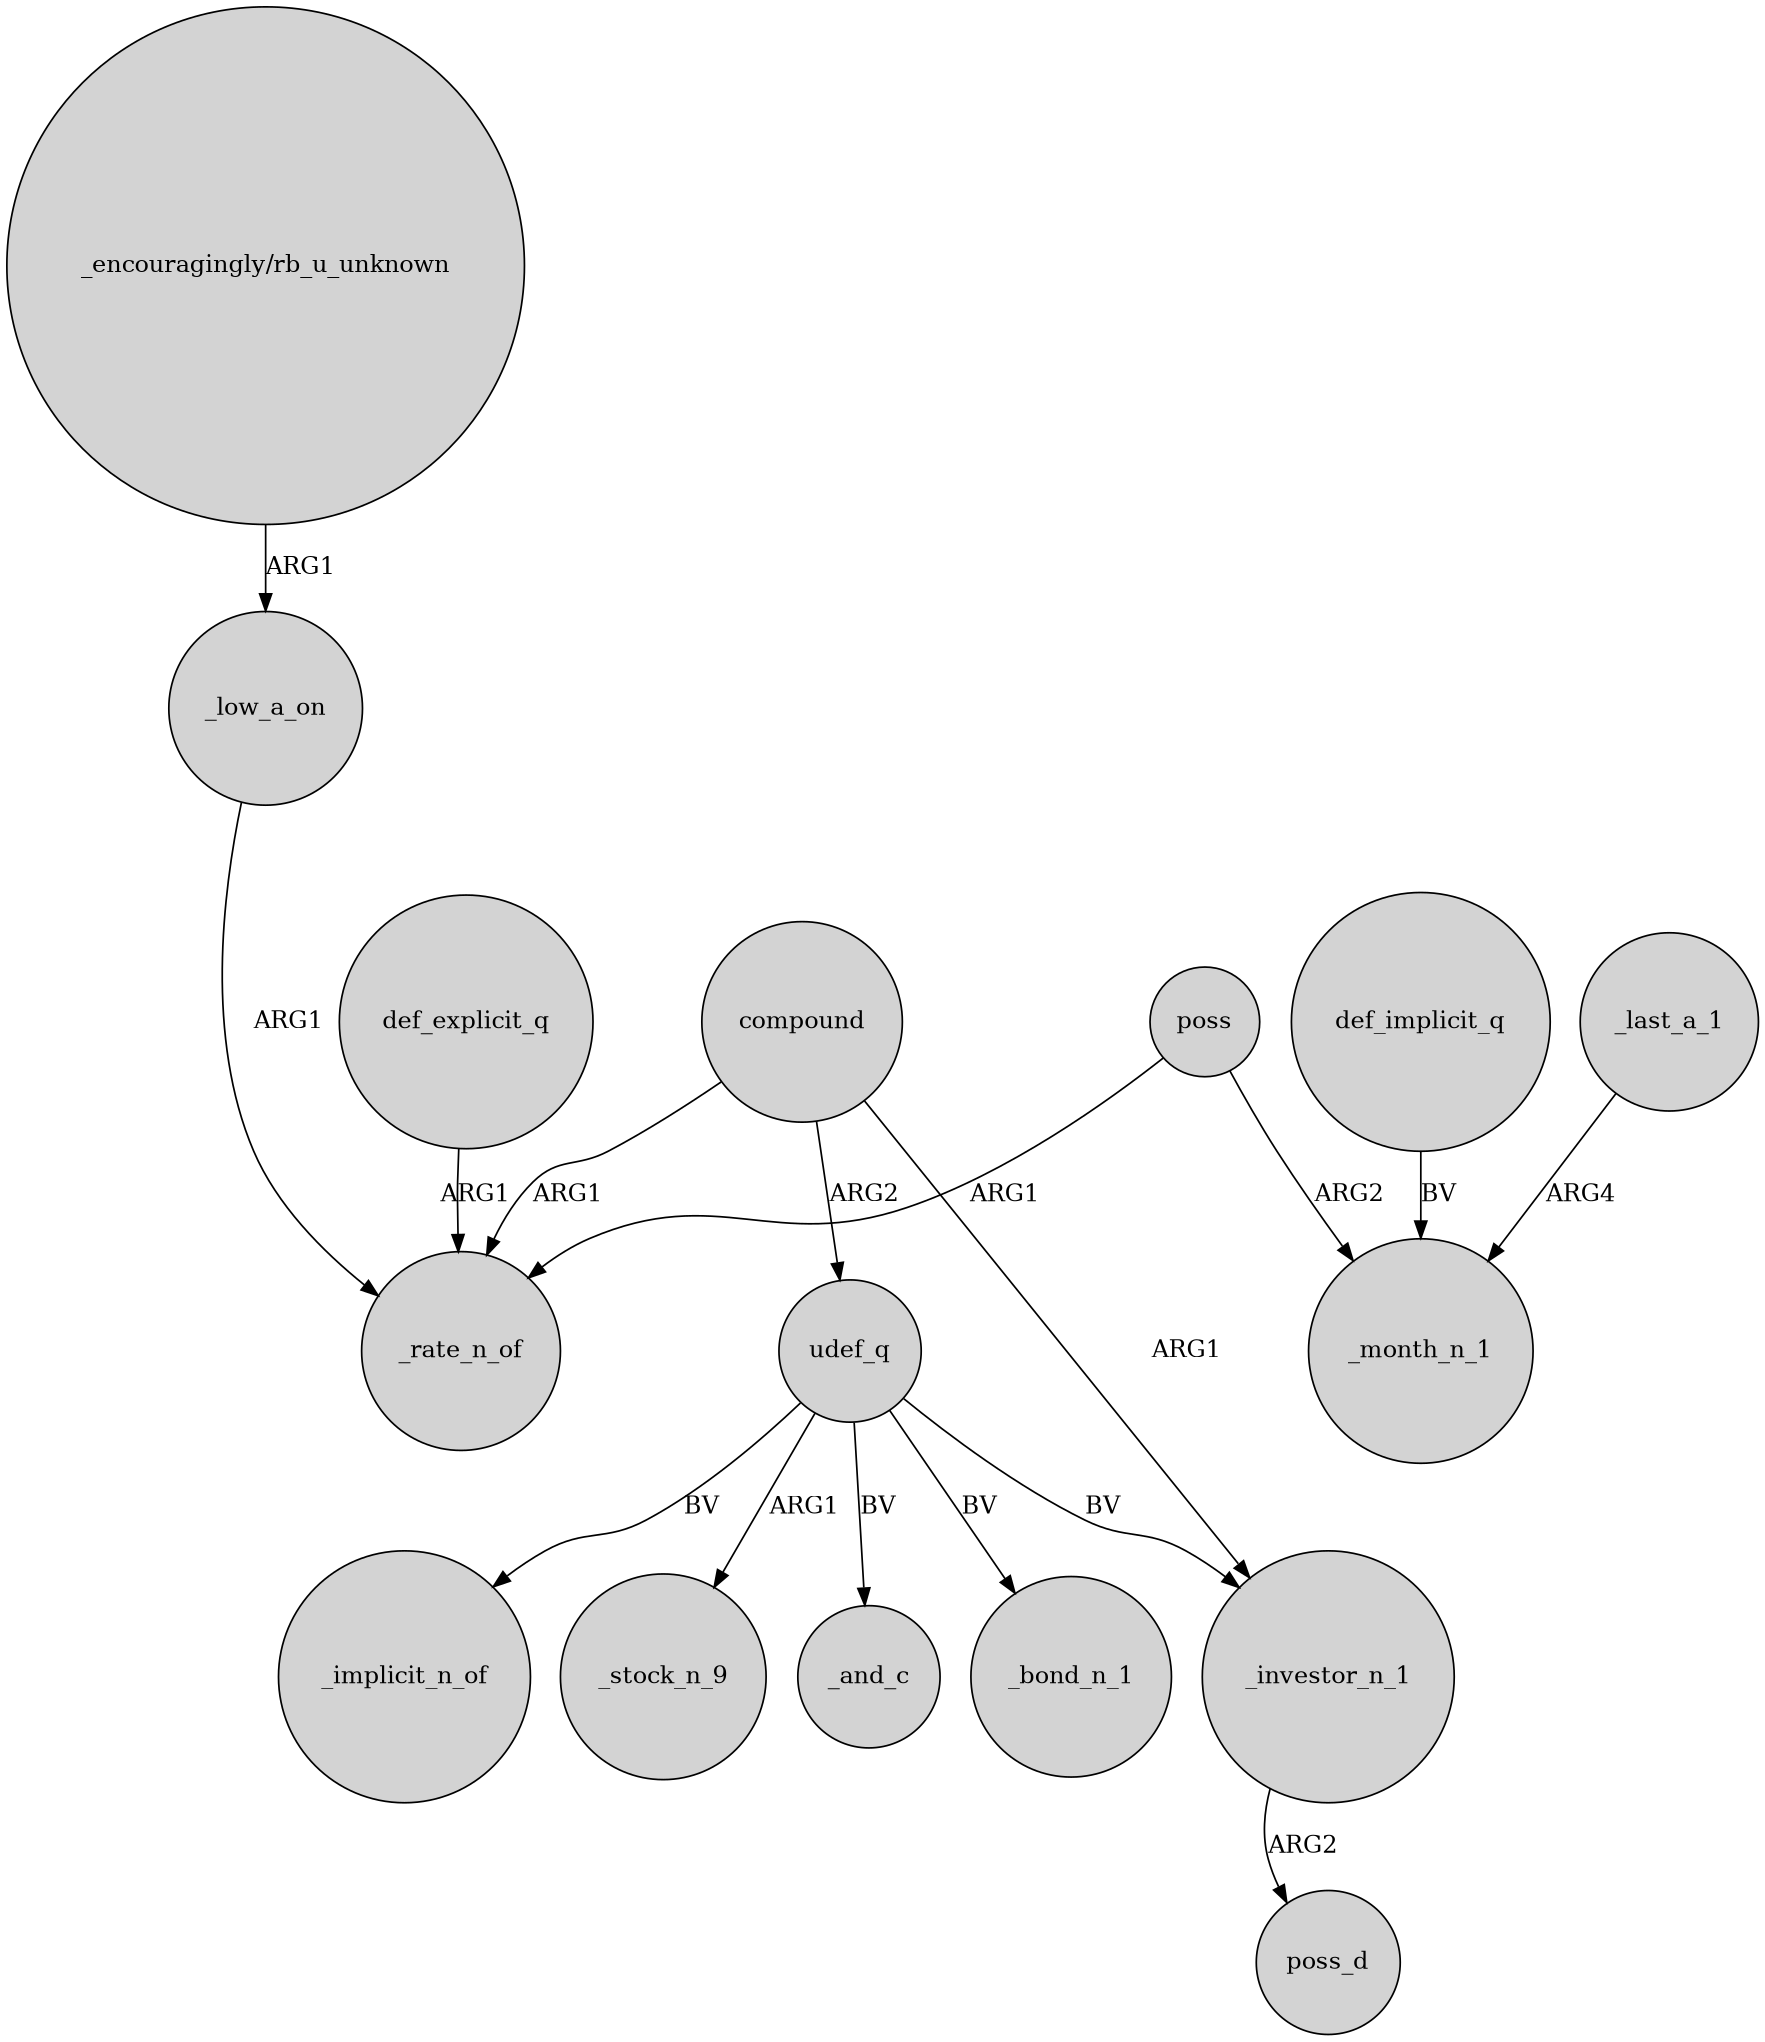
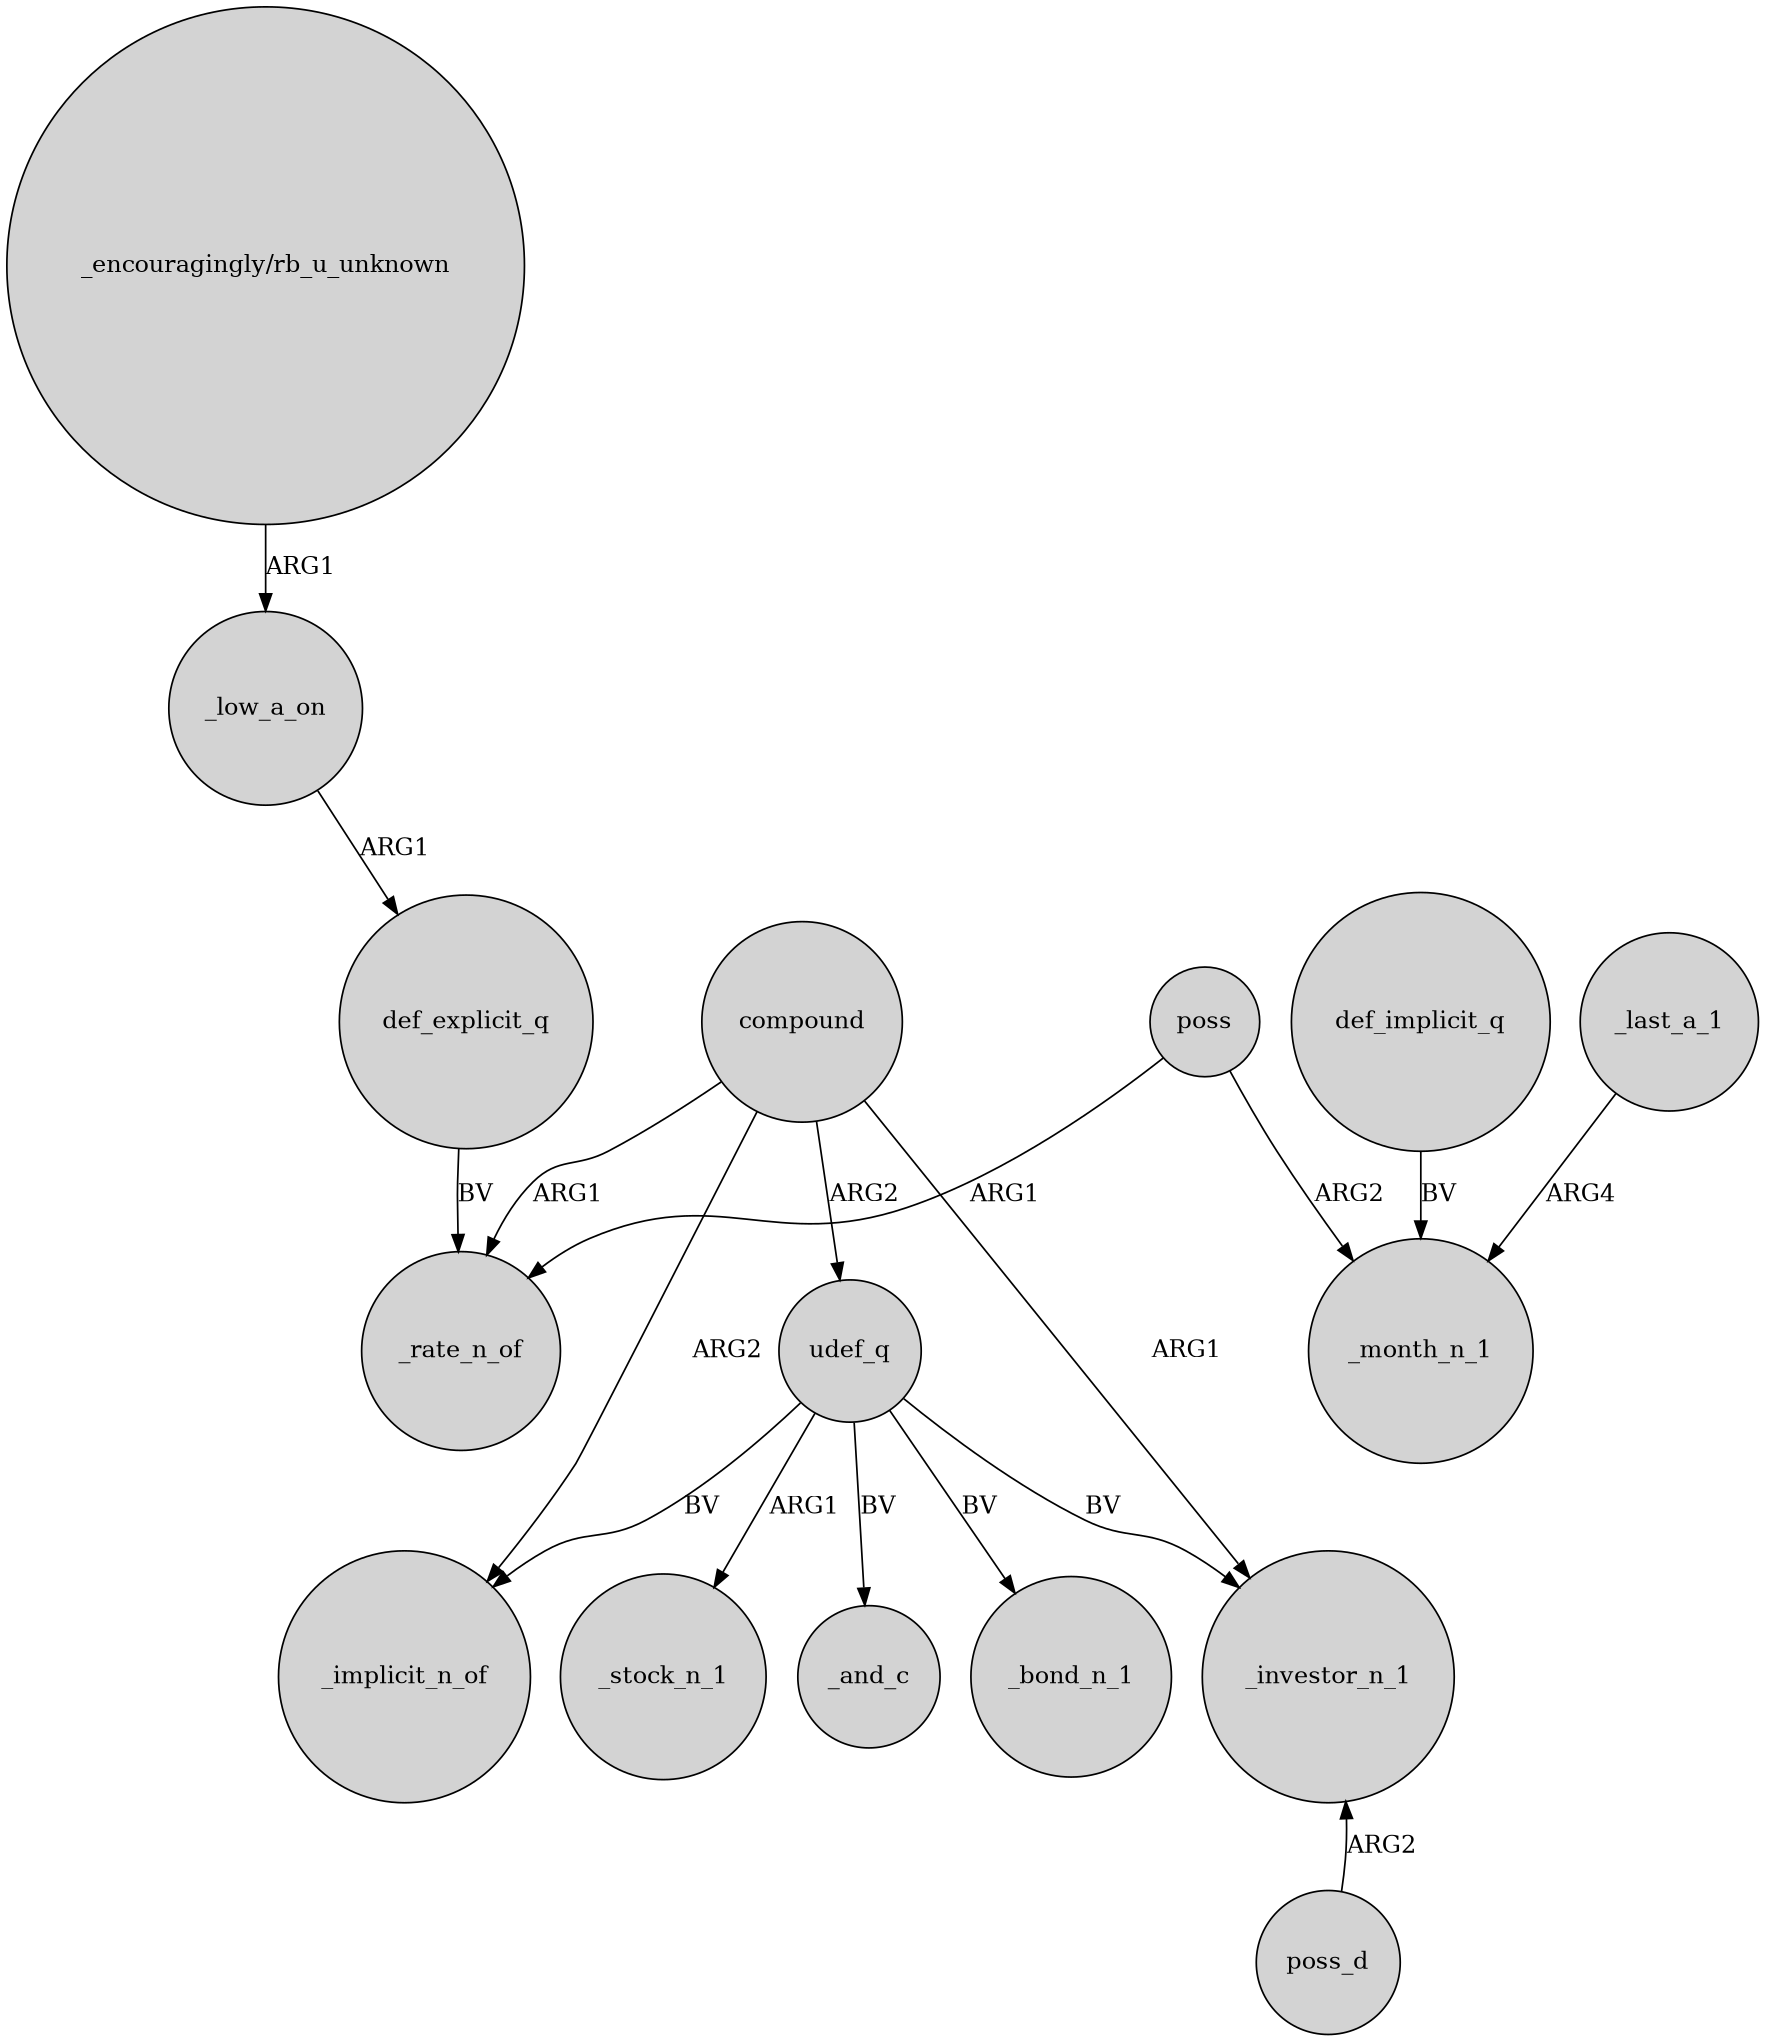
edge "_low_a_on" -> "_rate_n_of": now "_low_a_on" -> "def_explicit_q"
edge "def_explicit_q" -> "_rate_n_of": label "ARG1" -> "BV"
edge "compound" -> "_implicit_n_of": added, label "ARG2"
node "_stock_n_9": label "_stock_n_9" -> "_stock_n_1"
edge "_investor_n_1" -> "poss_d": reversed
